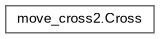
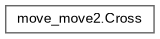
node "move_cross2.Cross": label "move_cross2.Cross" -> "move_move2.Cross"
